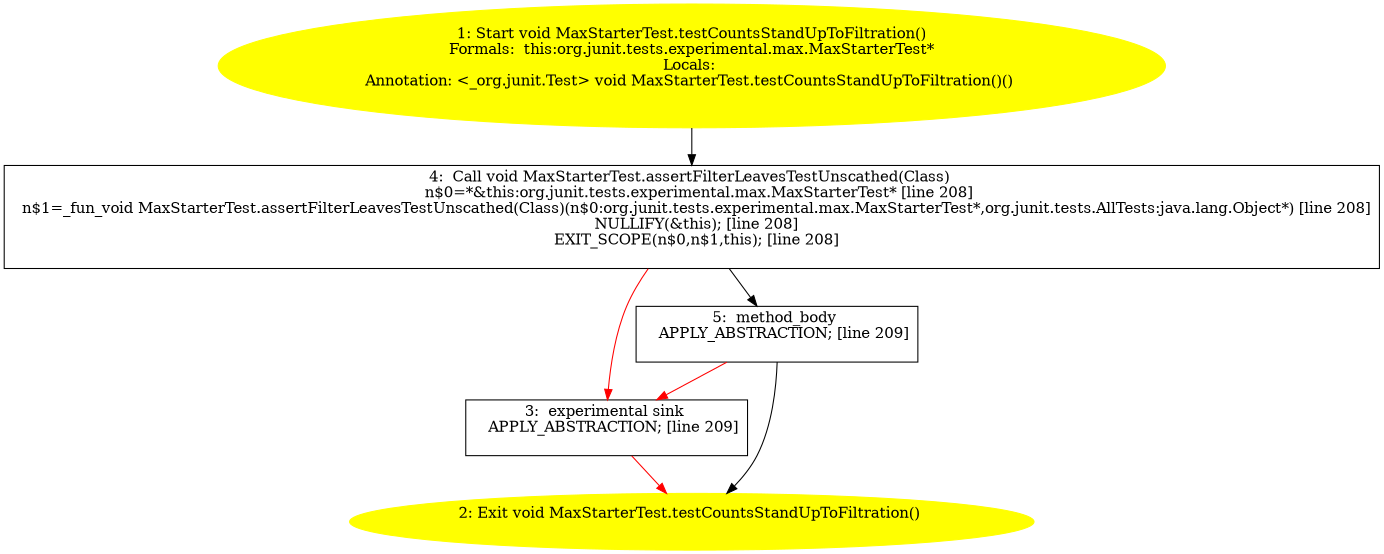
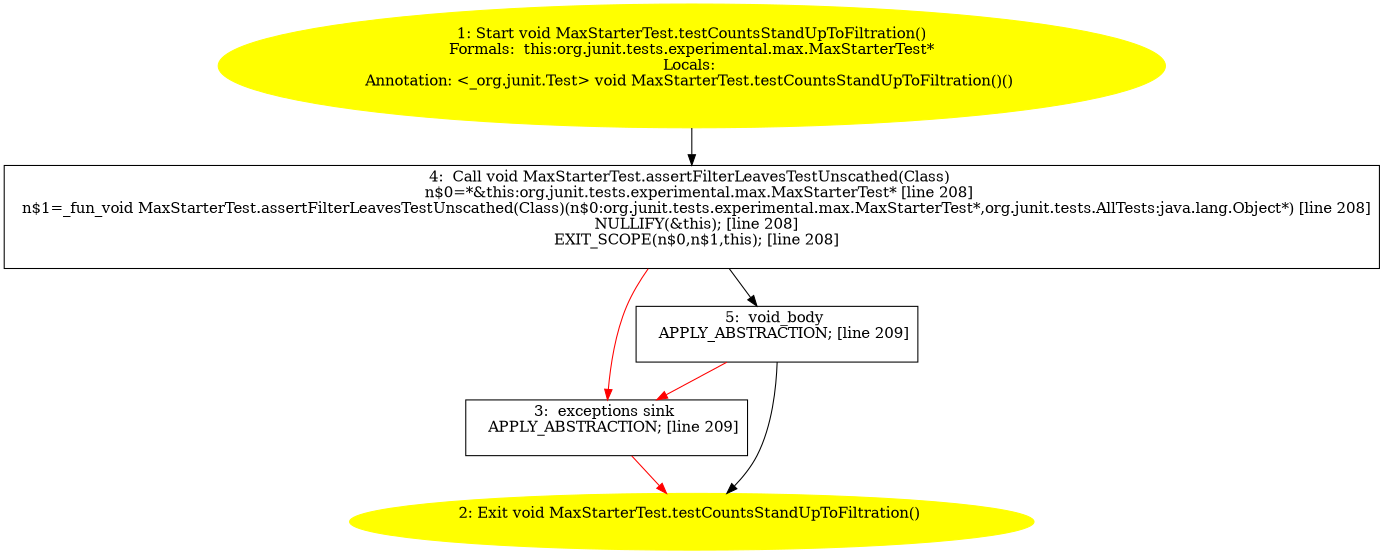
node "5:  method_body APPLY_ABSTRACTION; [line 209]": label "5:  method_body APPLY_ABSTRACTION; [line 209]" -> "5:  void_body APPLY_ABSTRACTION; [line 209]"
node "3:  experimental sink APPLY_ABSTRACTION; [line 209]": label "3:  experimental sink APPLY_ABSTRACTION; [line 209]" -> "3:  exceptions sink APPLY_ABSTRACTION; [line 209]"
